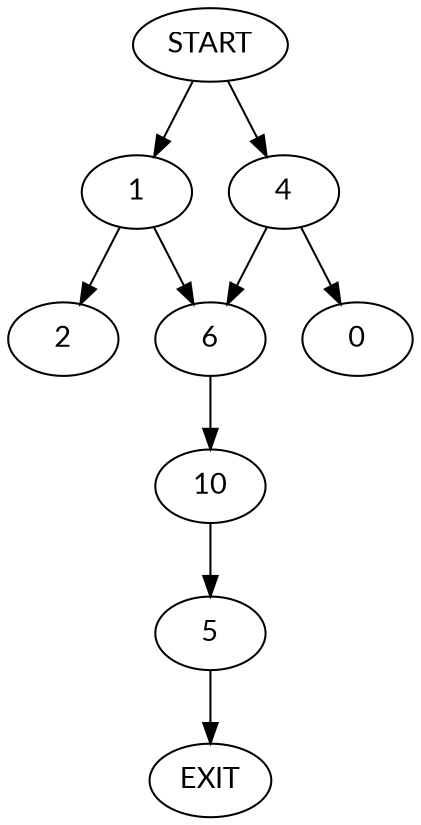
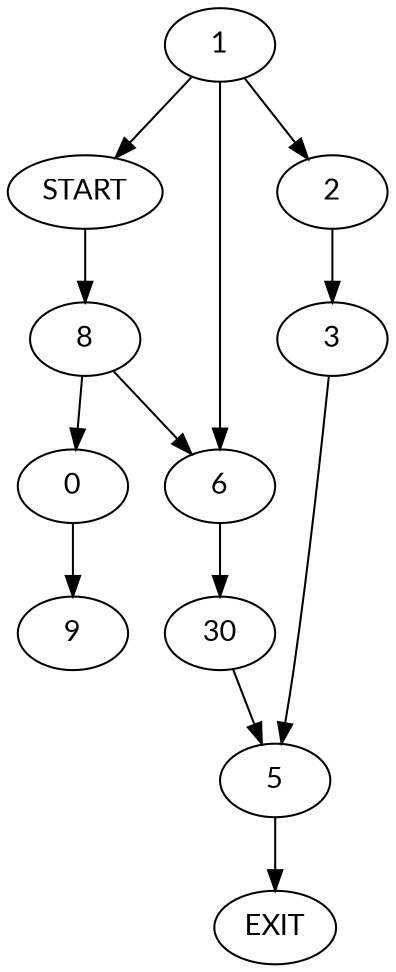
edge "START" -> "1": reversed
node "4": label "4" -> "8"
node "3": added
node "10": label "10" -> "30"
node "9": added
